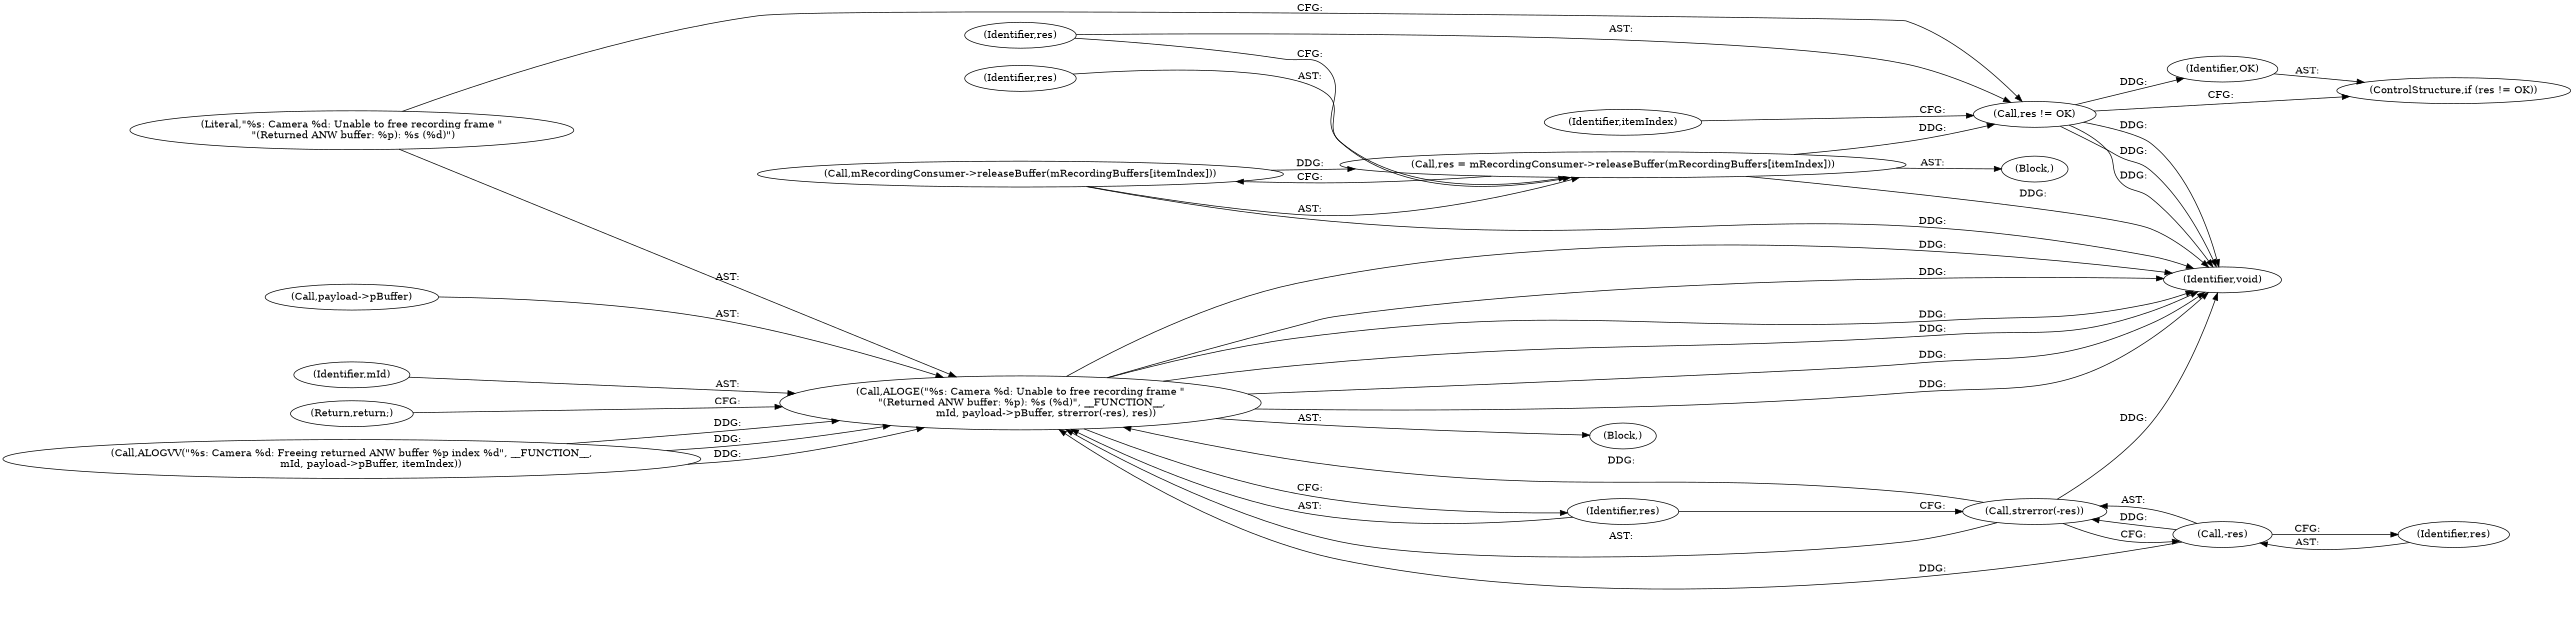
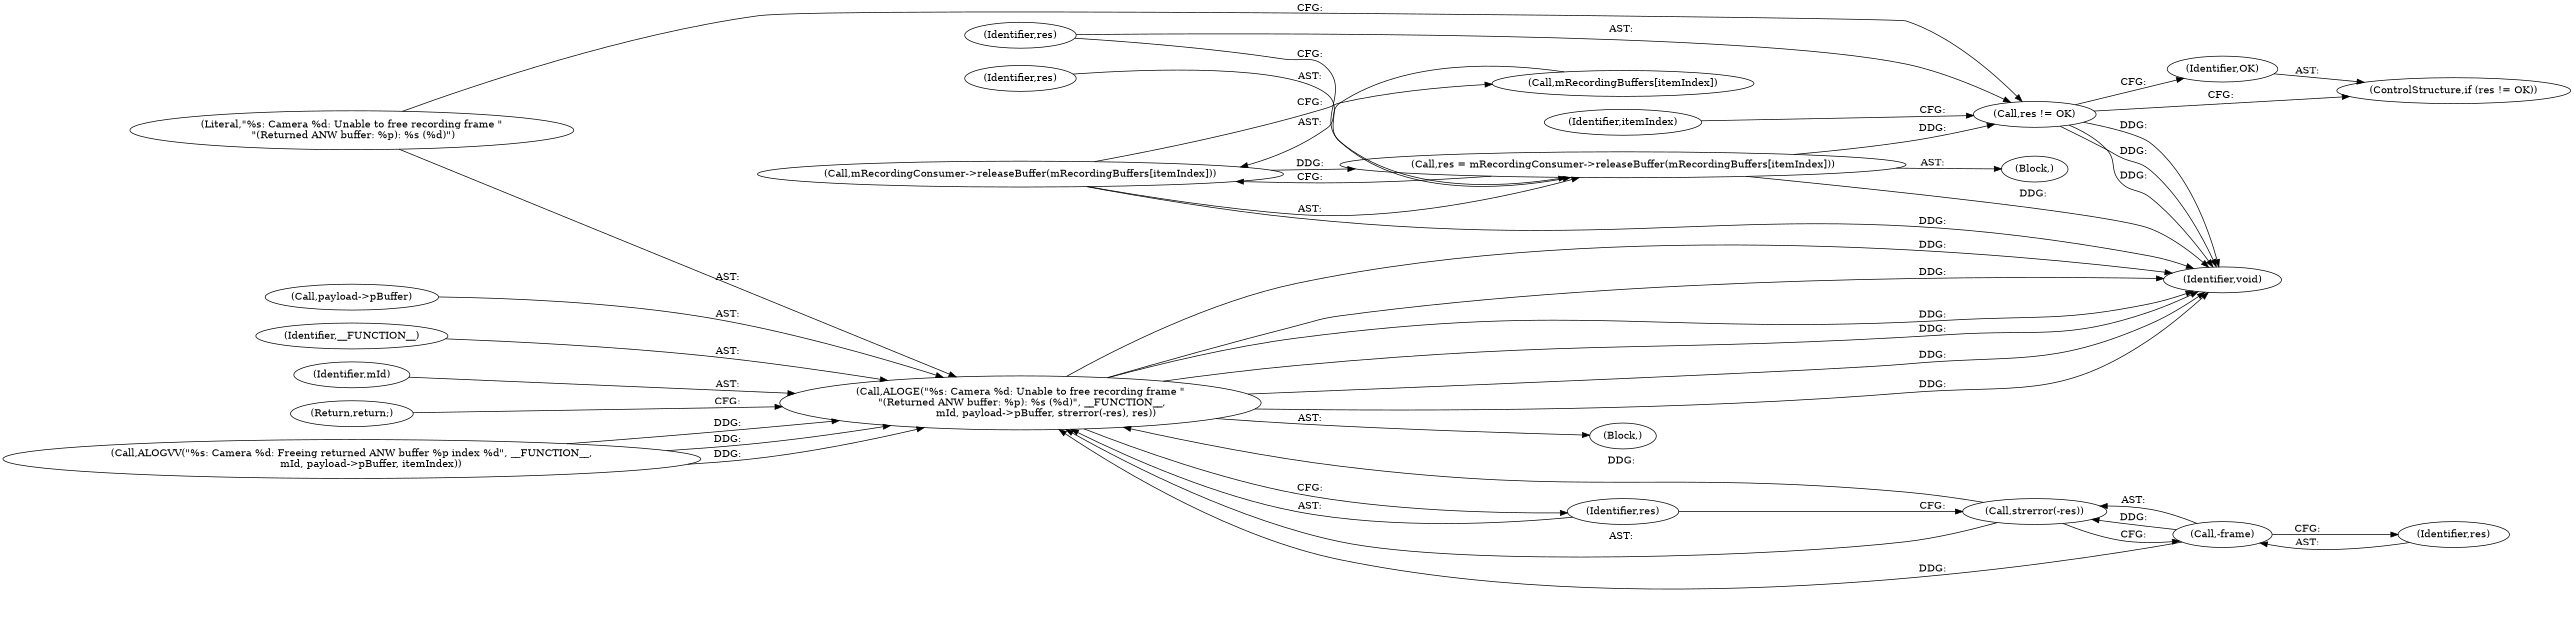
edge "(Call,res != OK)" -> "(Identifier,OK)": label "DDG: " -> "CFG: "
node "(Call,mRecordingBuffers[itemIndex])": added
node "(Identifier,__FUNCTION__)": added
edge "(Call,strerror(-res))" -> "(Identifier,void)": removed, label "DDG:"
node "(Call,-res)": label "(Call,-res)" -> "(Call,-frame)"
